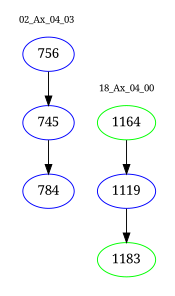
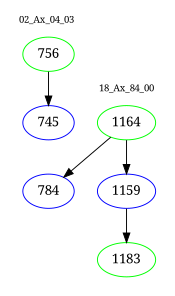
node "756": color blue -> green
cluster "18_Ax_04_00": label "18_Ax_04_00" -> "18_Ax_84_00"
edge "745" -> "784": now "1164" -> "784"
node "1119": label "1119" -> "1159"
